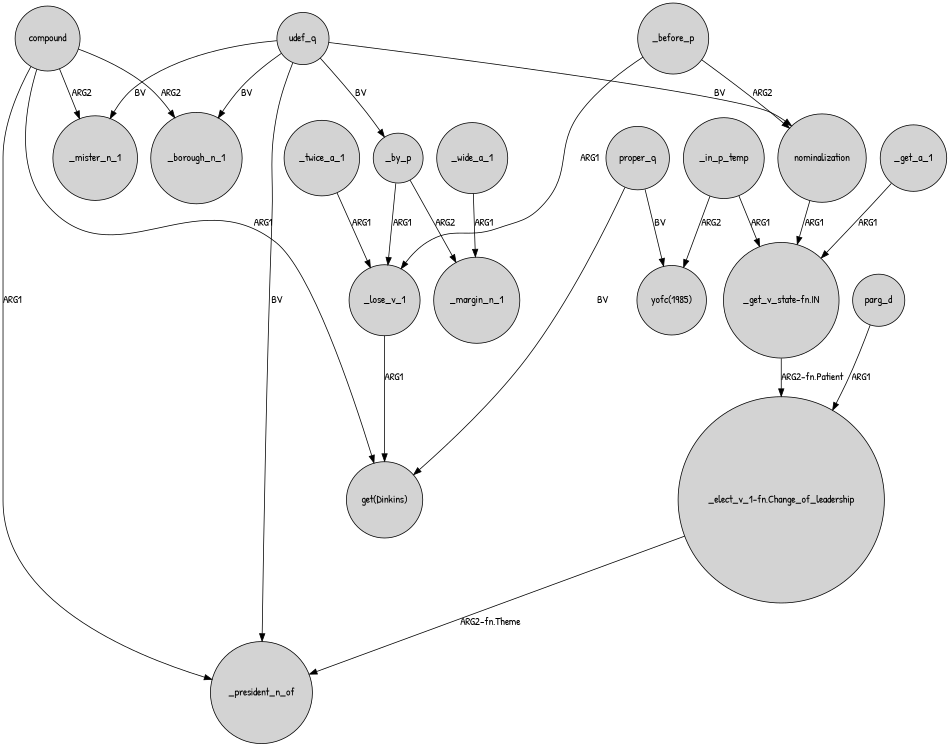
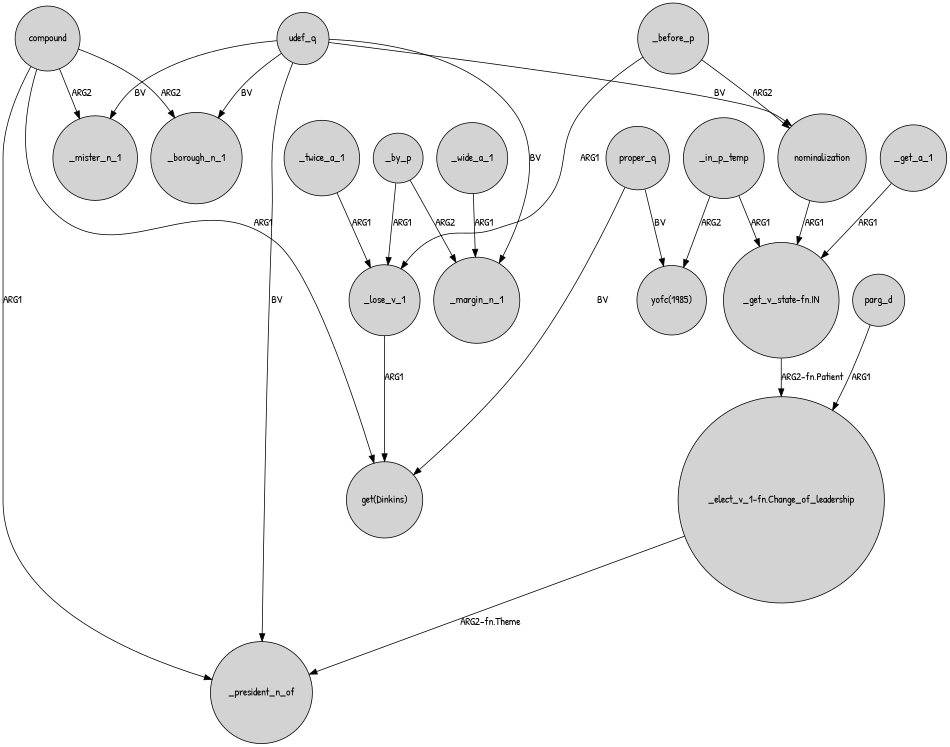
edge "udef_q" -> "_by_p": now "udef_q" -> "_margin_n_1"
